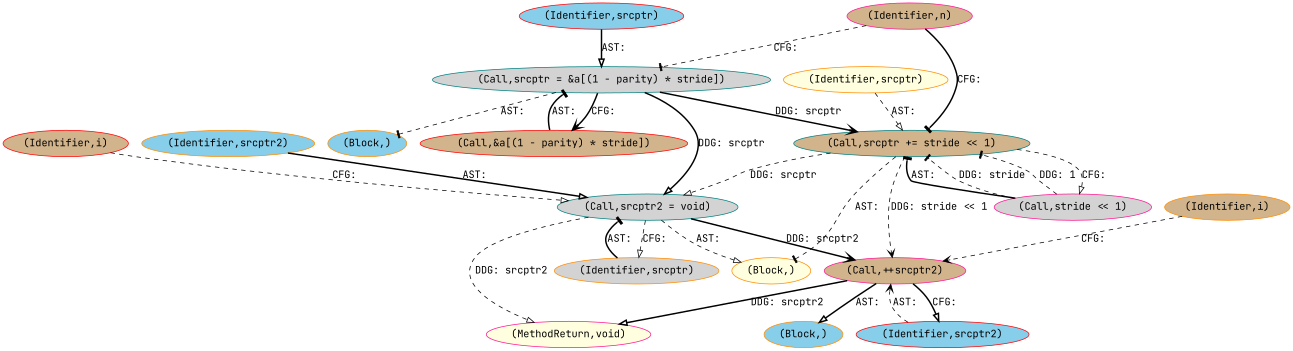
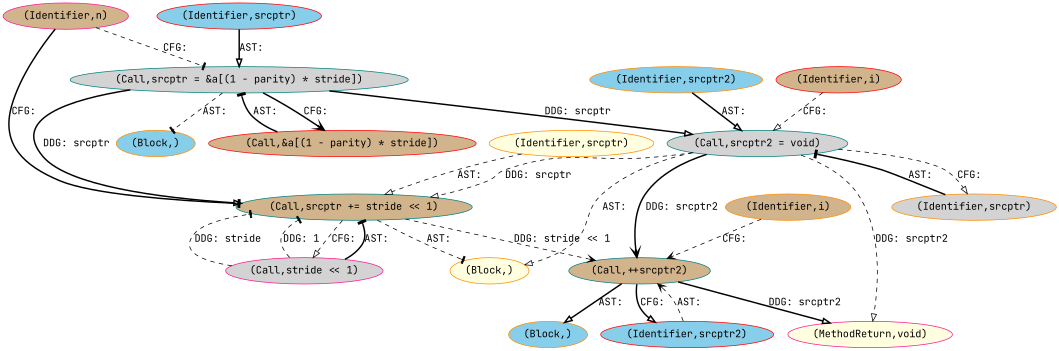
edge "(Call,srcptr = &a[(1 - parity) * stride])" -> "(Call,srcptr += stride << 1)": arrowhead vee -> onormal
edge "(Call,srcptr += stride << 1)" -> "(Call,srcptr2 = void)": reversed
node "(Call,++srcptr2)": color deeppink -> teal
